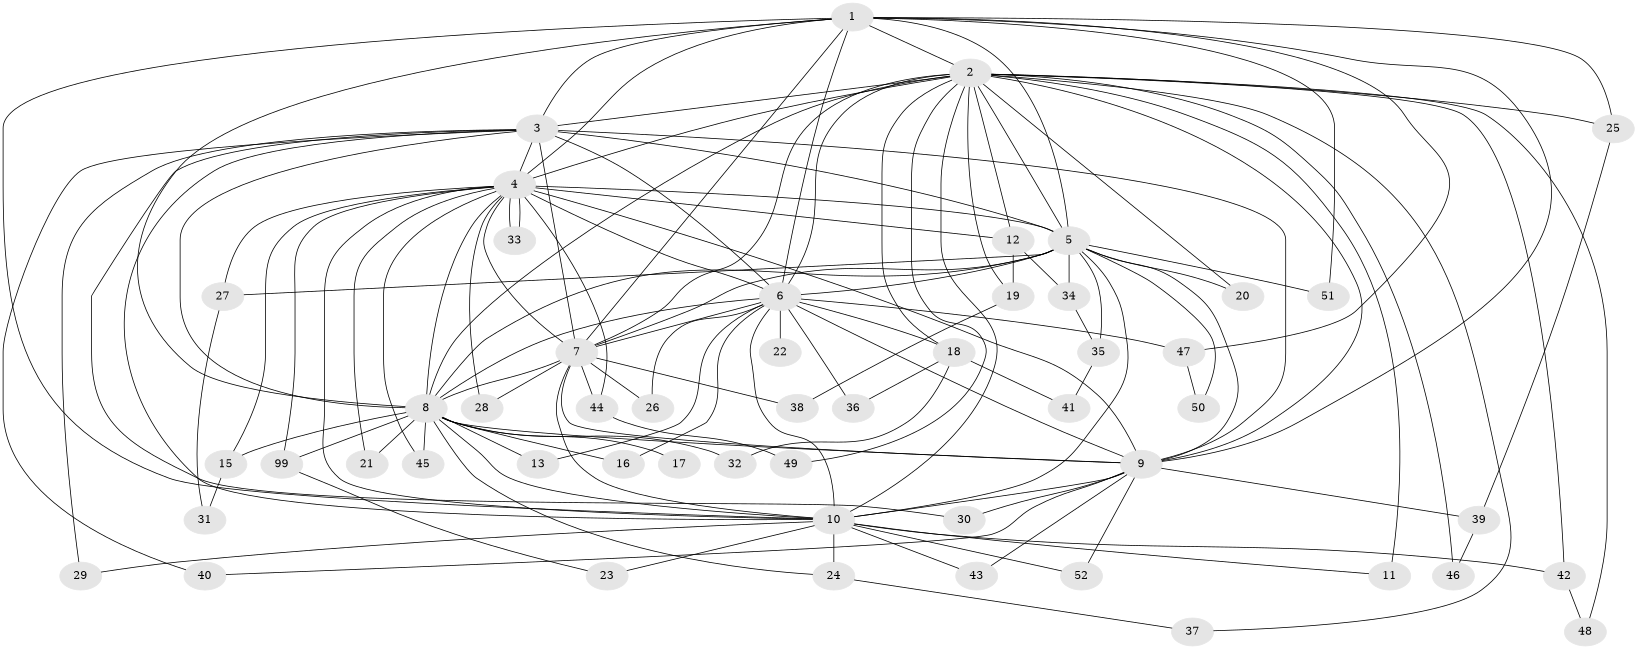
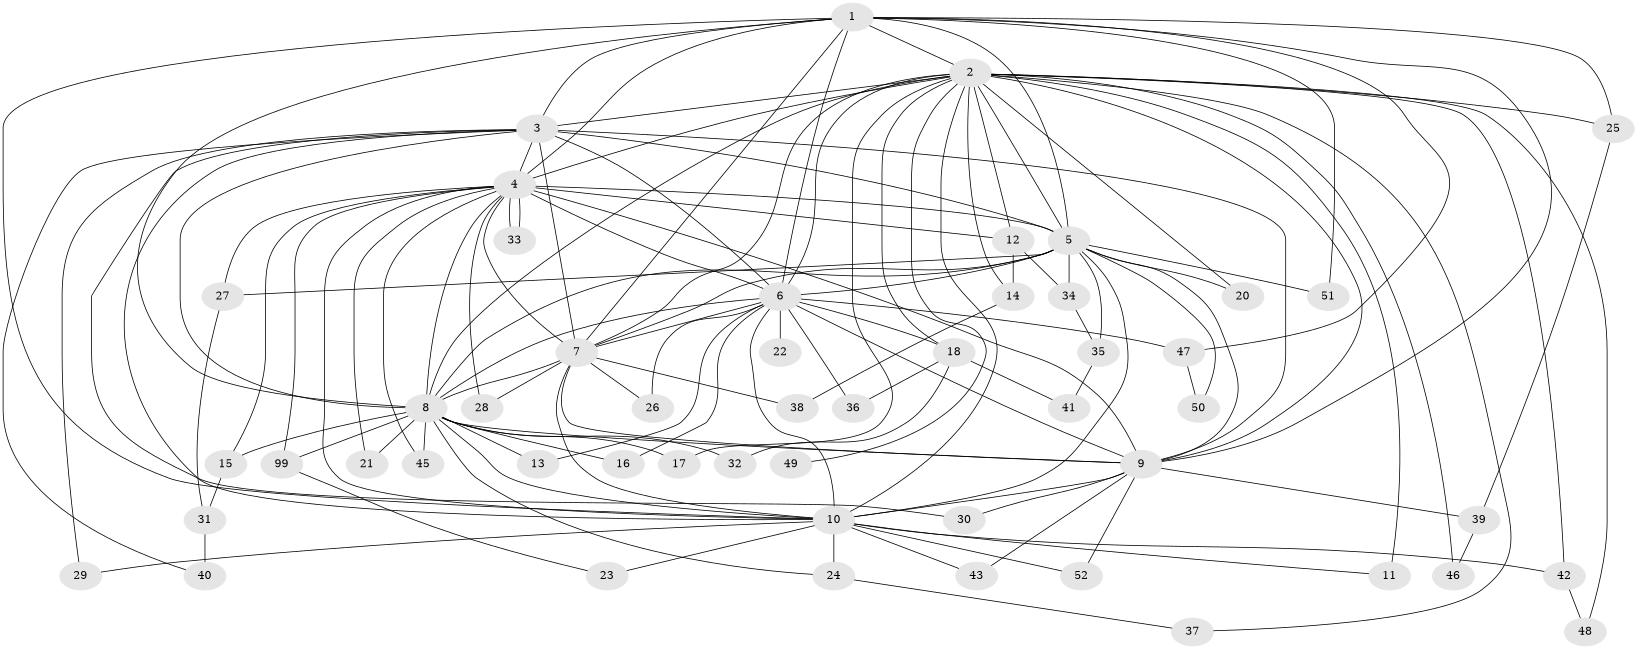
node "19": label "19" -> "14"
edge "2" -- "17": added
node "44": removed
edge "9" -- "40": now "31" -- "40"
